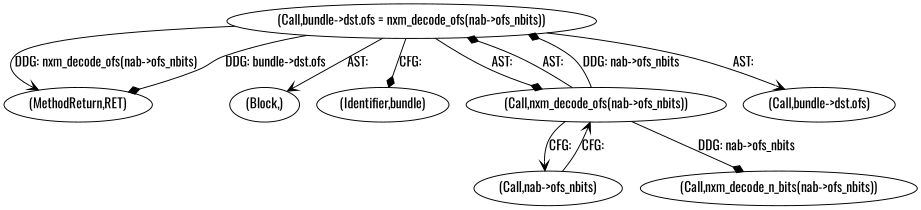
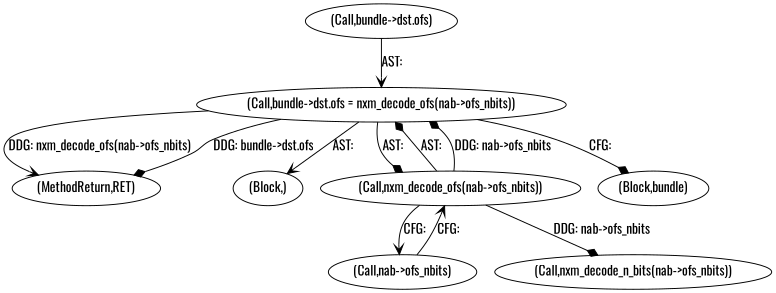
edge "(Call,bundle->dst.ofs = nxm_decode_ofs(nab->ofs_nbits))" -> "(Call,bundle->dst.ofs)": reversed
node "(Identifier,bundle)": label "(Identifier,bundle)" -> "(Block,bundle)"
